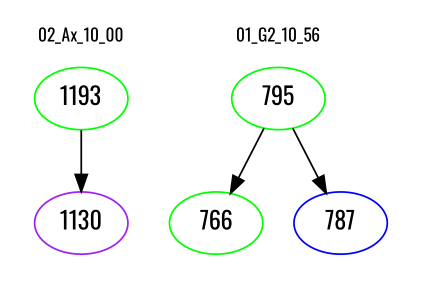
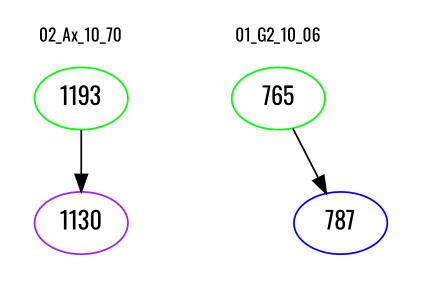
cluster "02_Ax_10_00": label "02_Ax_10_00" -> "02_Ax_10_70"
cluster "01_G2_10_56": label "01_G2_10_56" -> "01_G2_10_06"
node "795": label "795" -> "765"
node "766": removed
